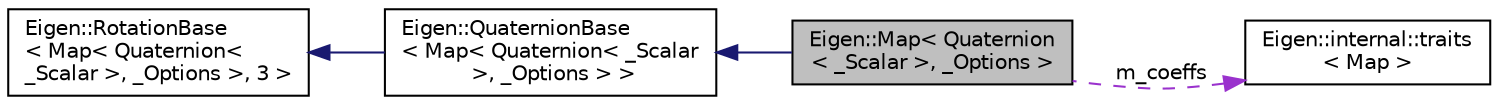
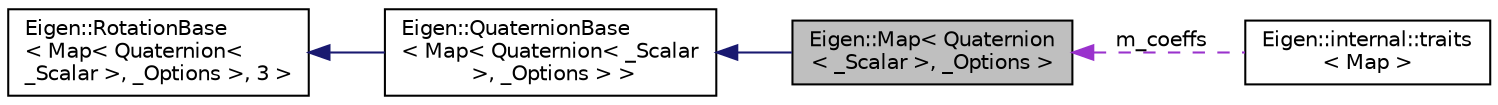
edge "Eigen::Map< Quaternion < _Scalar >, _Options >" -> "Eigen::internal::traits < Map >": reversed
